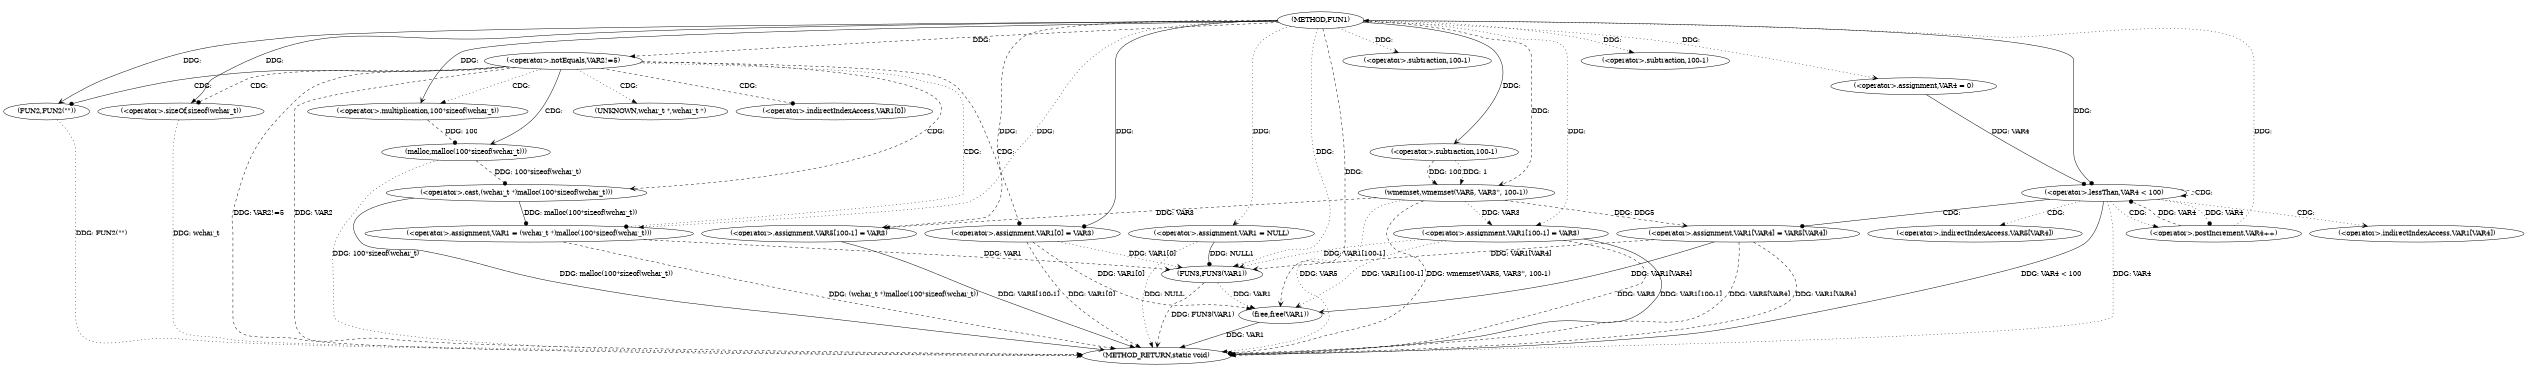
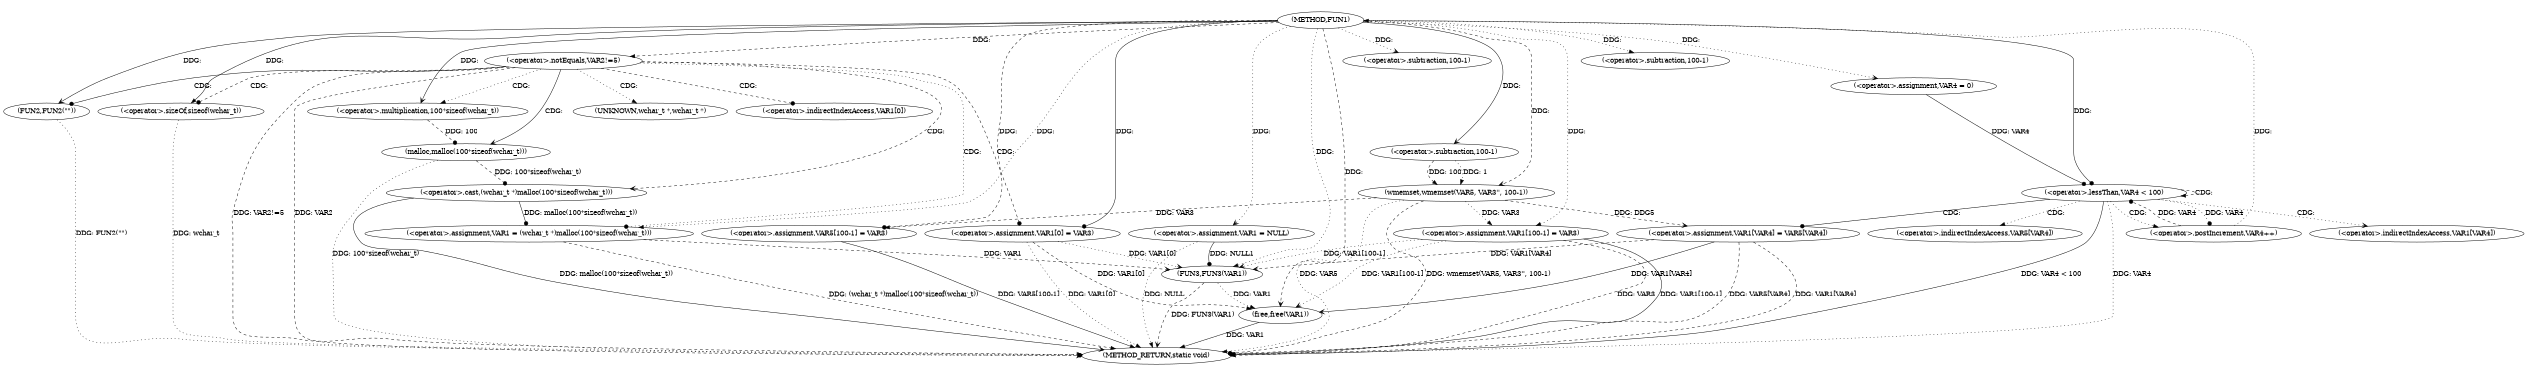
edge "(METHOD,FUN1)" -> "(<operator>.assignment,VAR5[100-1] = VAR3)": arrowhead vee -> dot
edge "(<operator>.assignment,VAR1[0] = VAR3)" -> "(METHOD_RETURN,static void)": style dashed -> dotted
